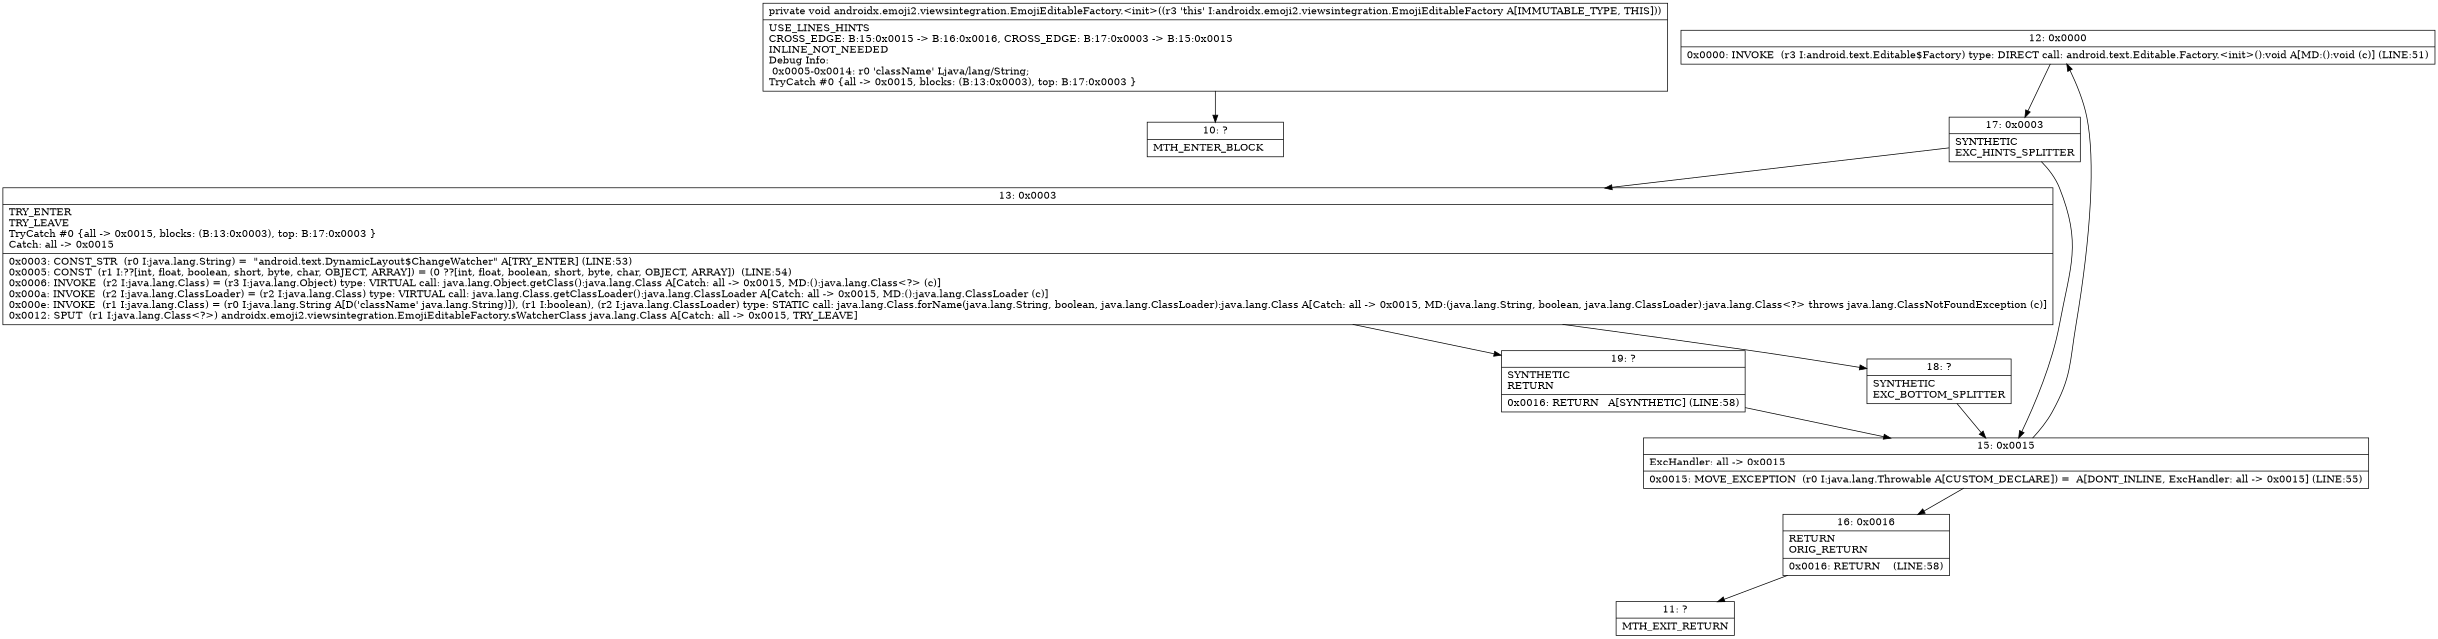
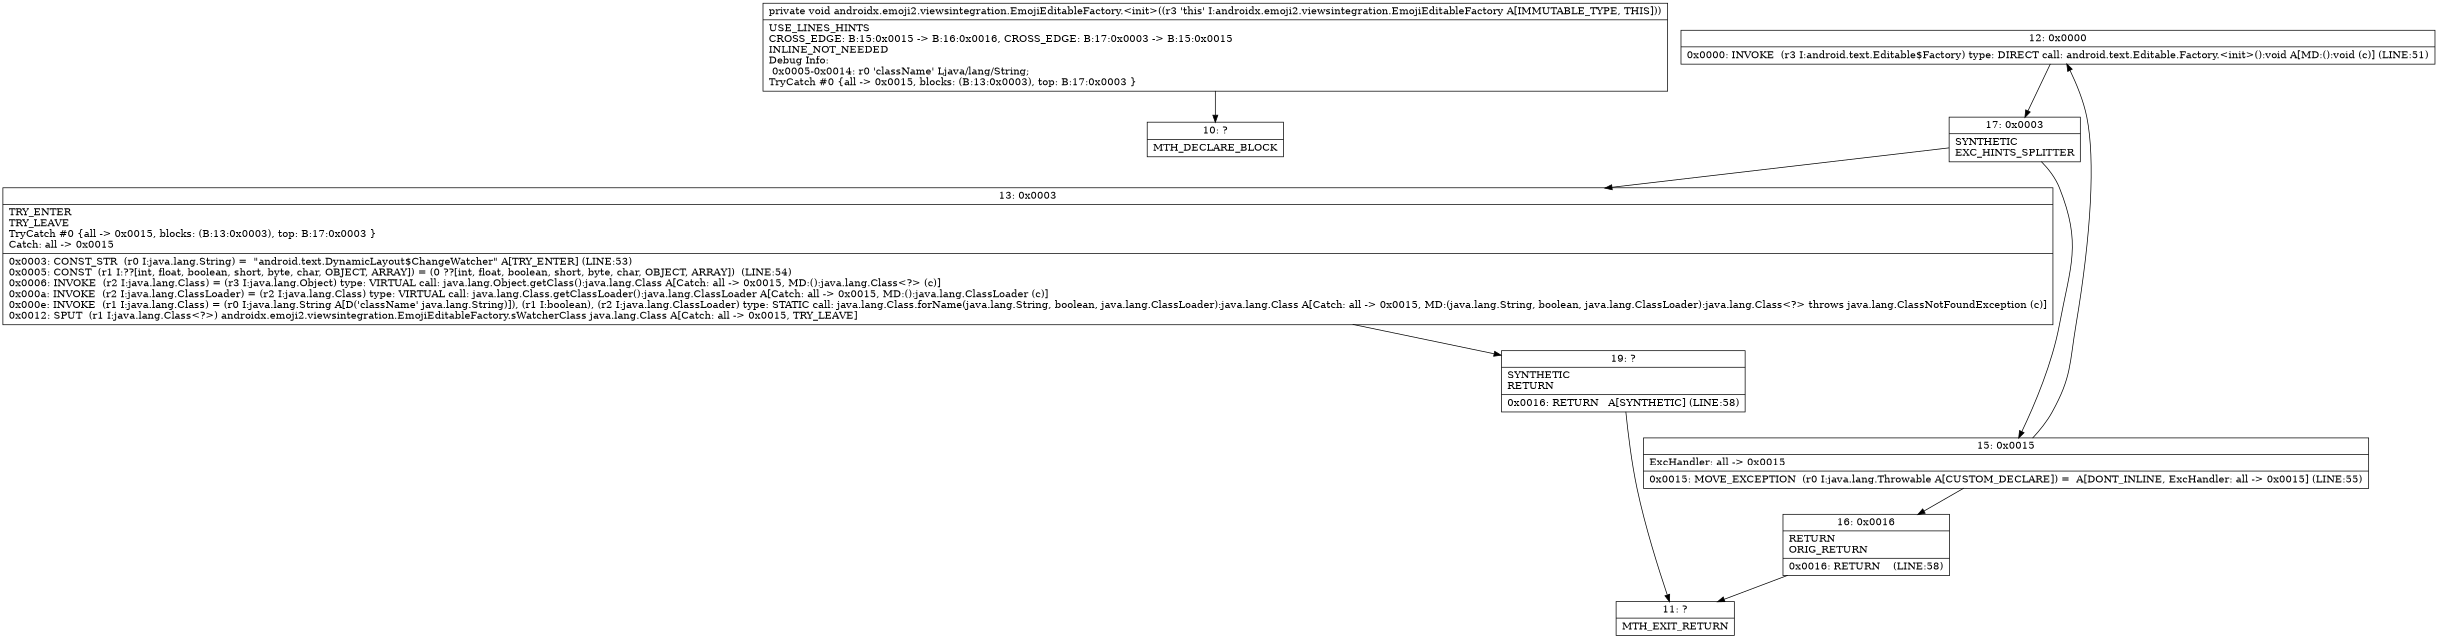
node "10: ?": text "MTH_ENTER_BLOCK" -> "MTH_DECLARE_BLOCK"
node "18: ?": removed
edge "19: ?" -> "15: 0x0015": now "19: ?" -> "11: ?"
